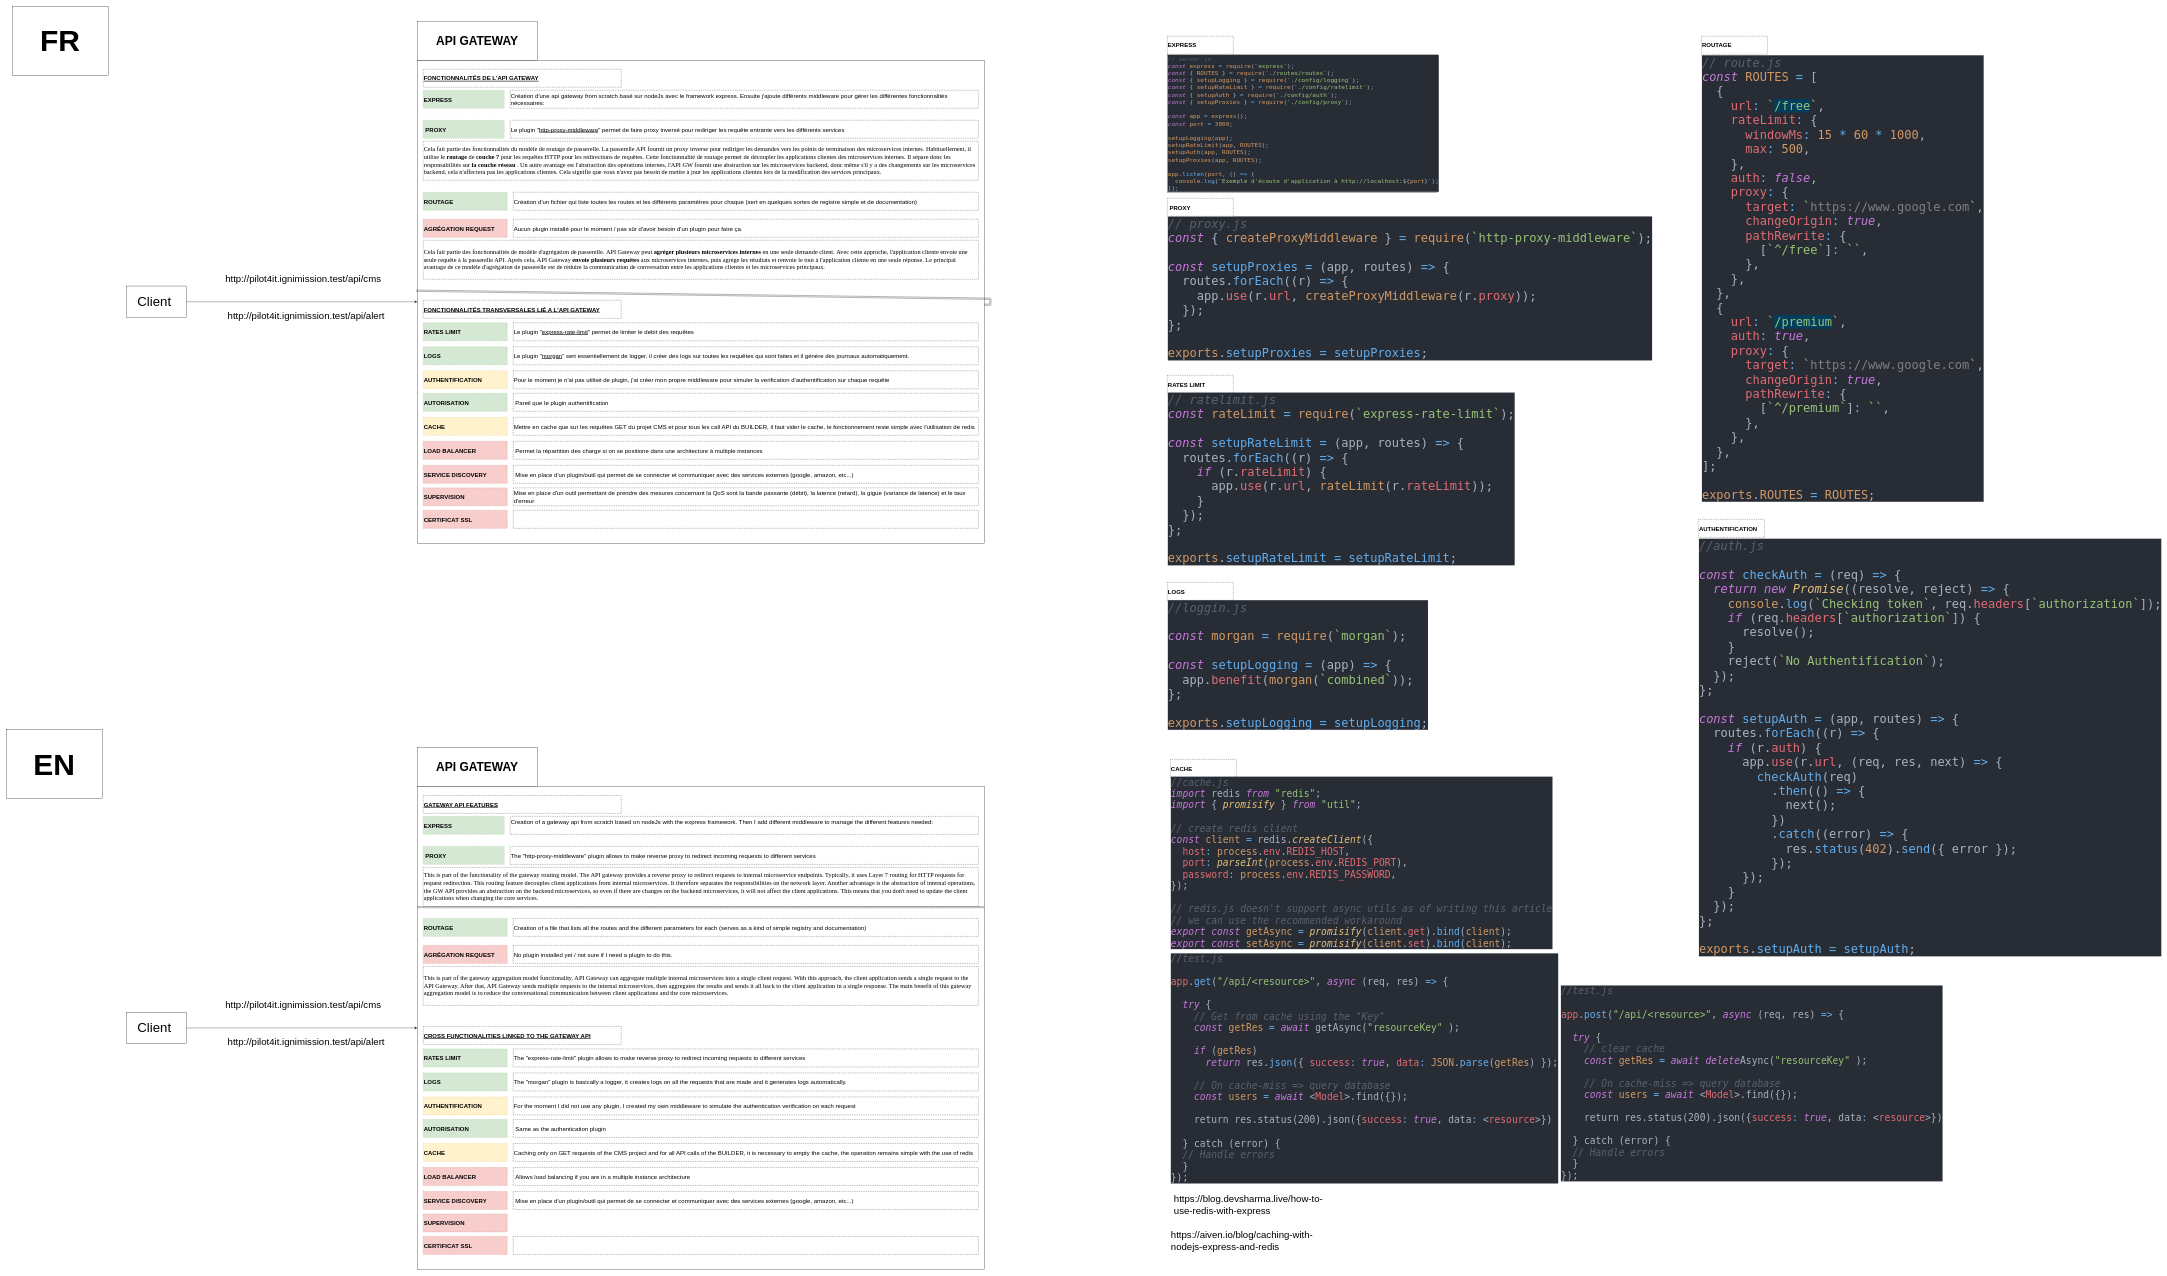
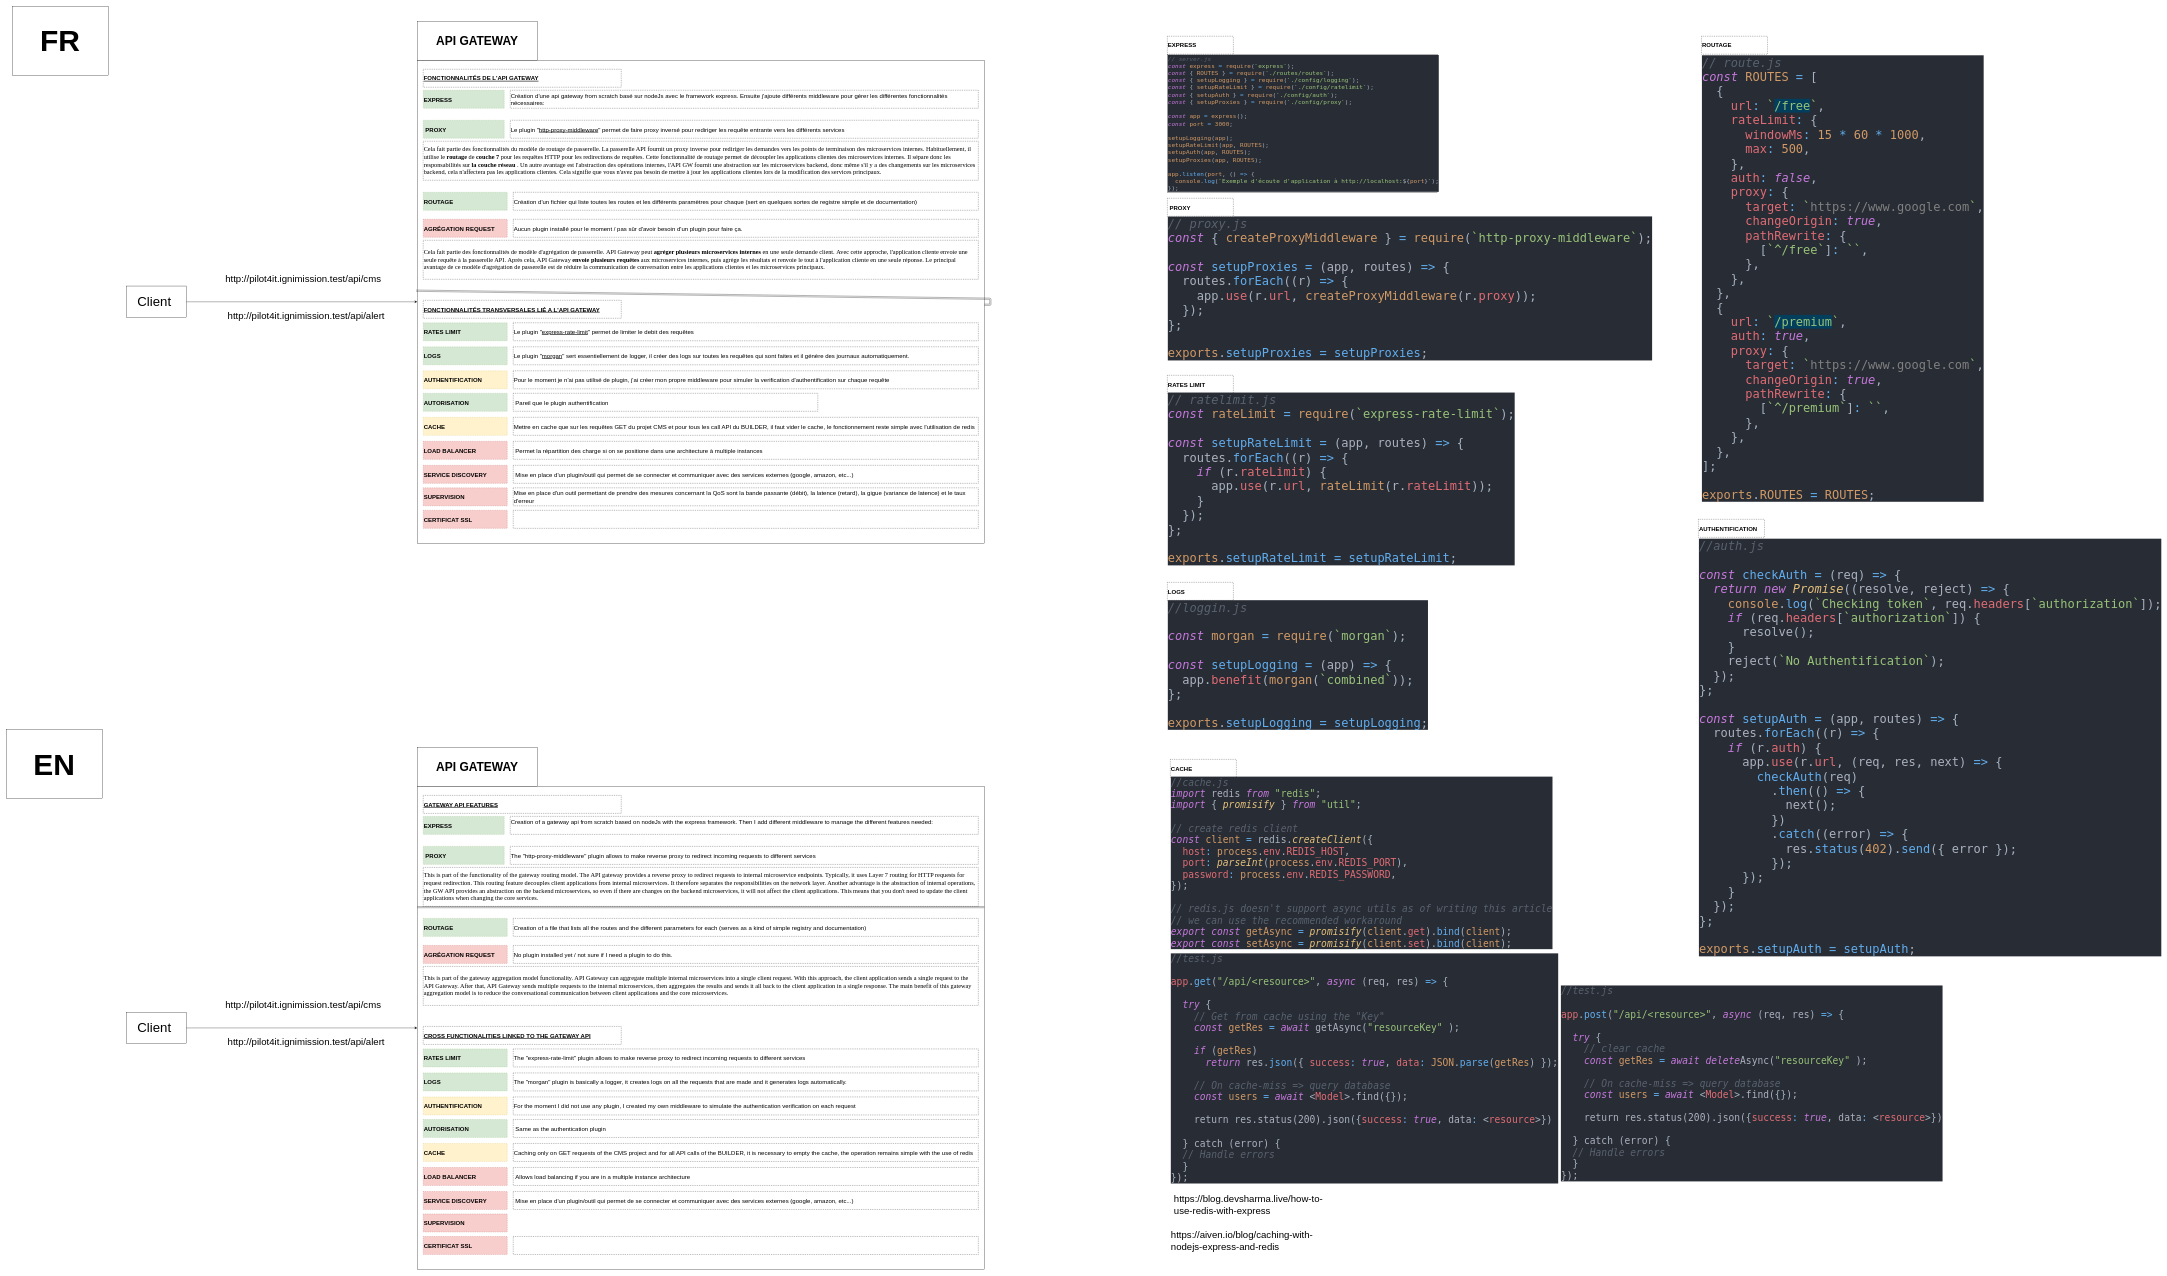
node "Pareil que le plugin authentification": size 465x18 -> 305x18
